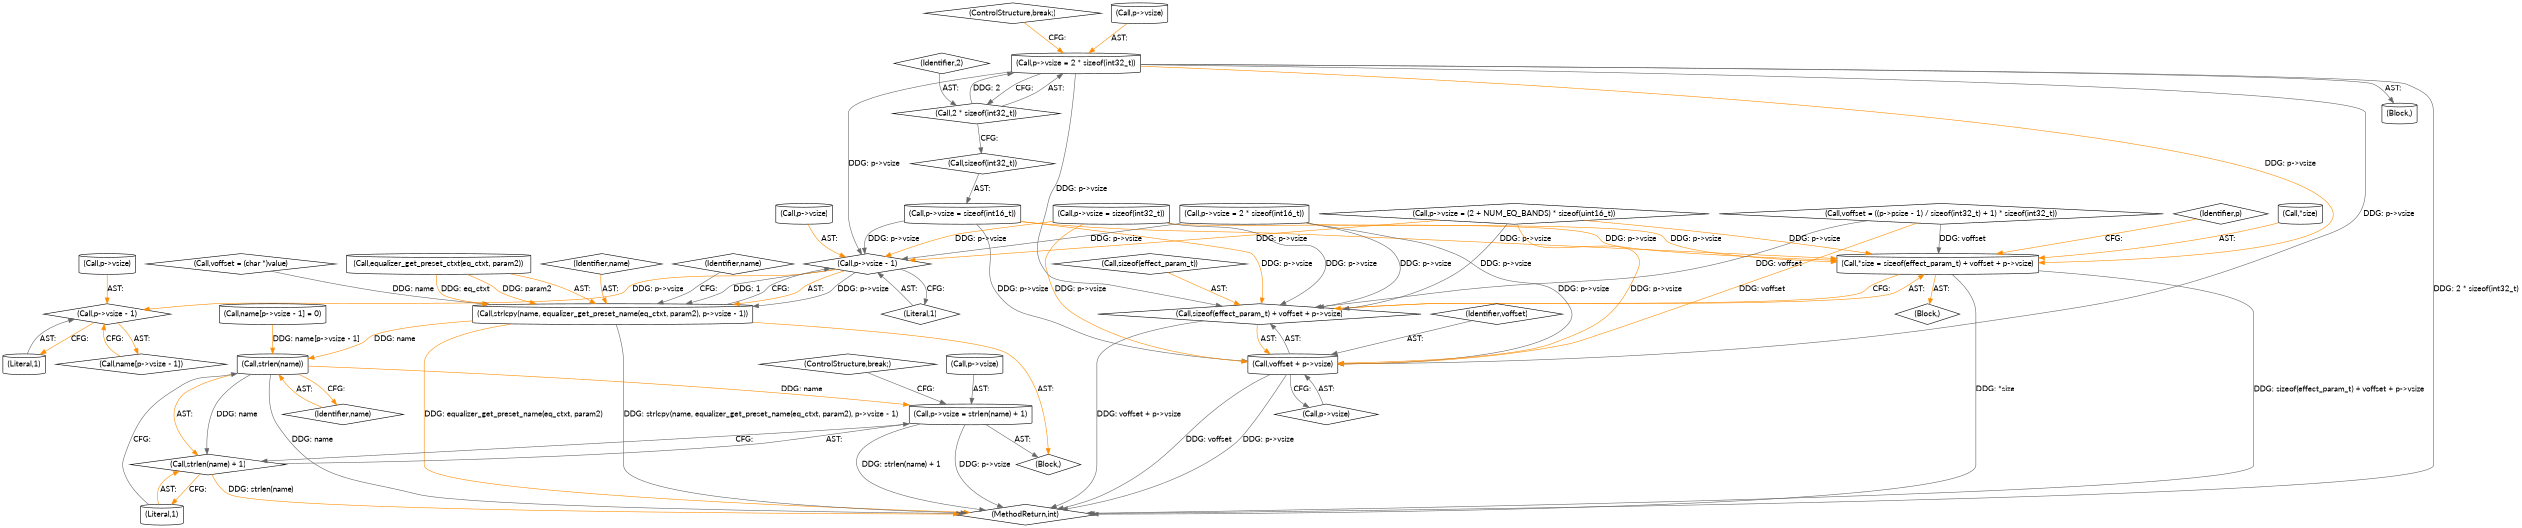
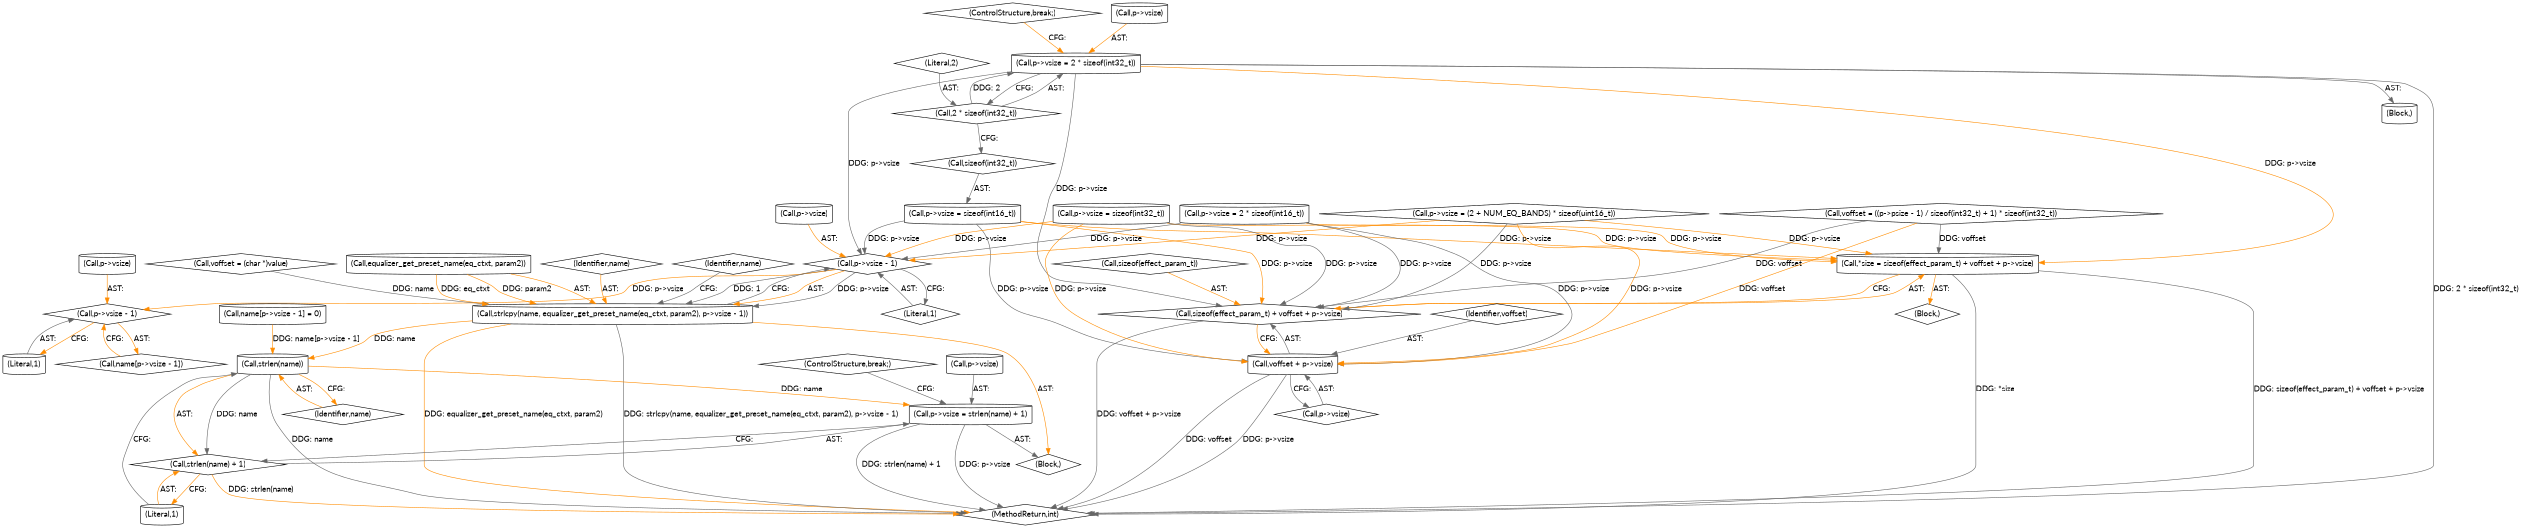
node "(Identifier,2)": label "(Identifier,2)" -> "(Literal,2)"
edge "(Call,p->vsize = 2 * sizeof(int32_t))" -> "(Call,voffset + p->vsize)": removed, label "DDG: p->vsize"
node "(Identifier,p)": removed
node "(Call,*size)": removed
node "(Call,equalizer_get_preset_ctxt(eq_ctxt, param2))": label "(Call,equalizer_get_preset_ctxt(eq_ctxt, param2))" -> "(Call,equalizer_get_preset_name(eq_ctxt, param2))"
edge "(Call,sizeof(effect_param_t) + voffset + p->vsize)" -> "(Call,voffset + p->vsize)": label "AST: " -> "CFG: "
